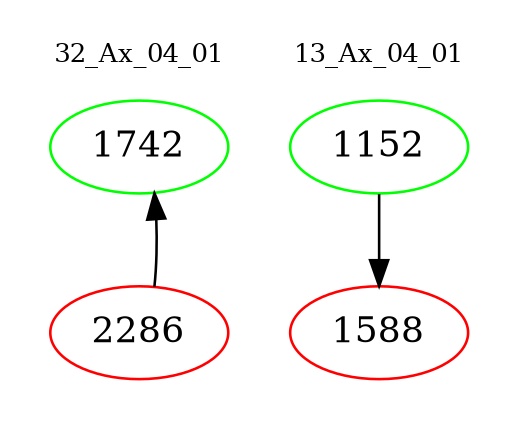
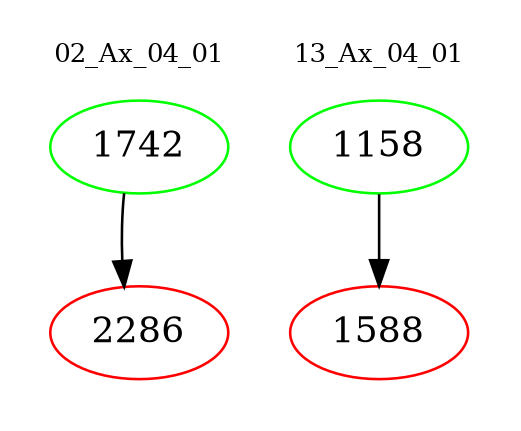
cluster "32_Ax_04_01": label "32_Ax_04_01" -> "02_Ax_04_01"
node "1152": label "1152" -> "1158"
edge "2286" -> "1742": reversed
